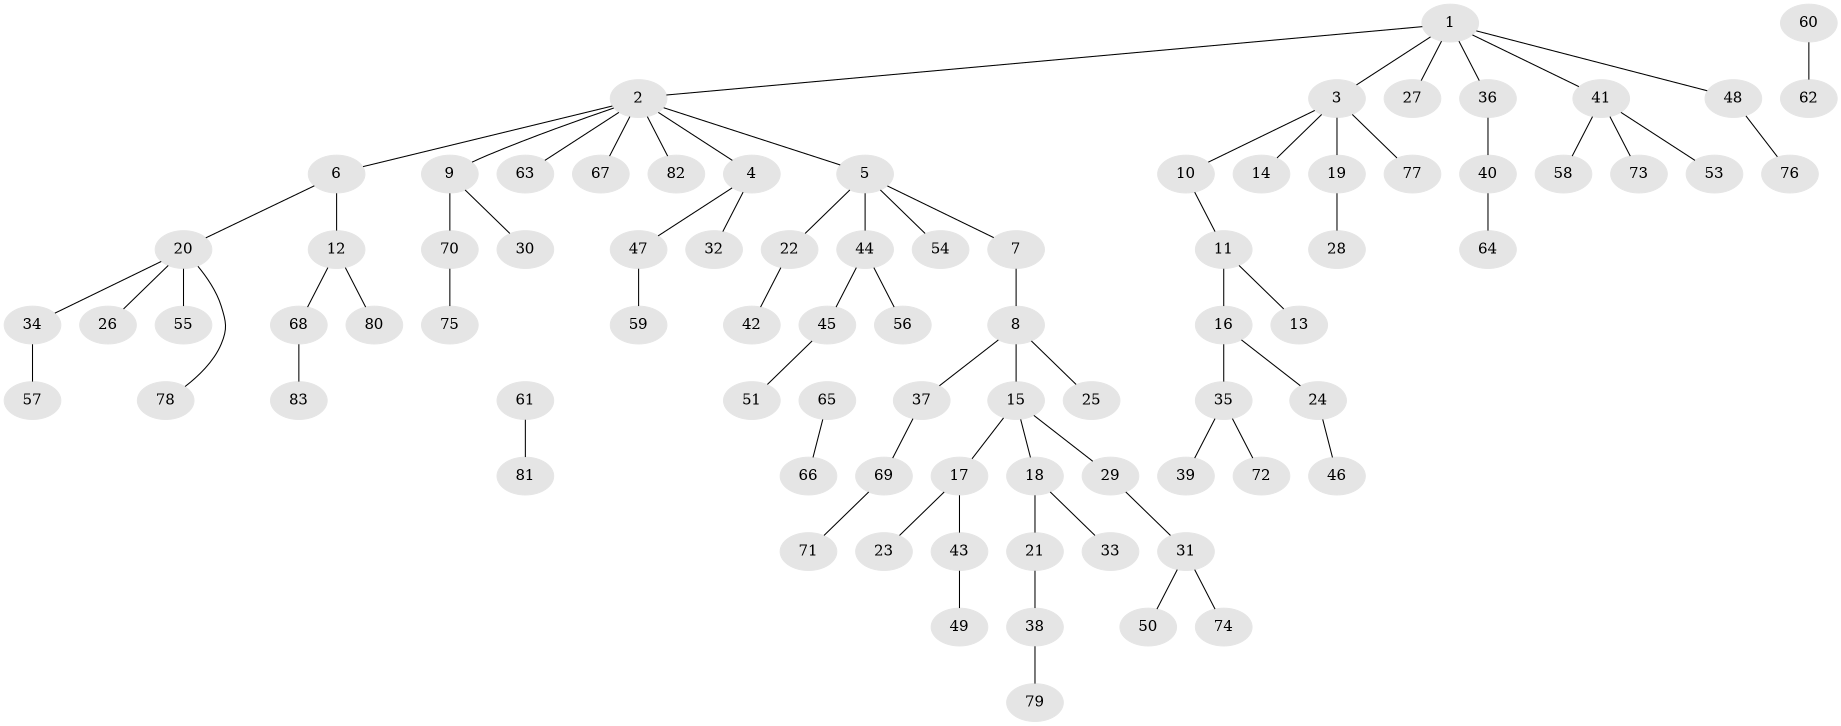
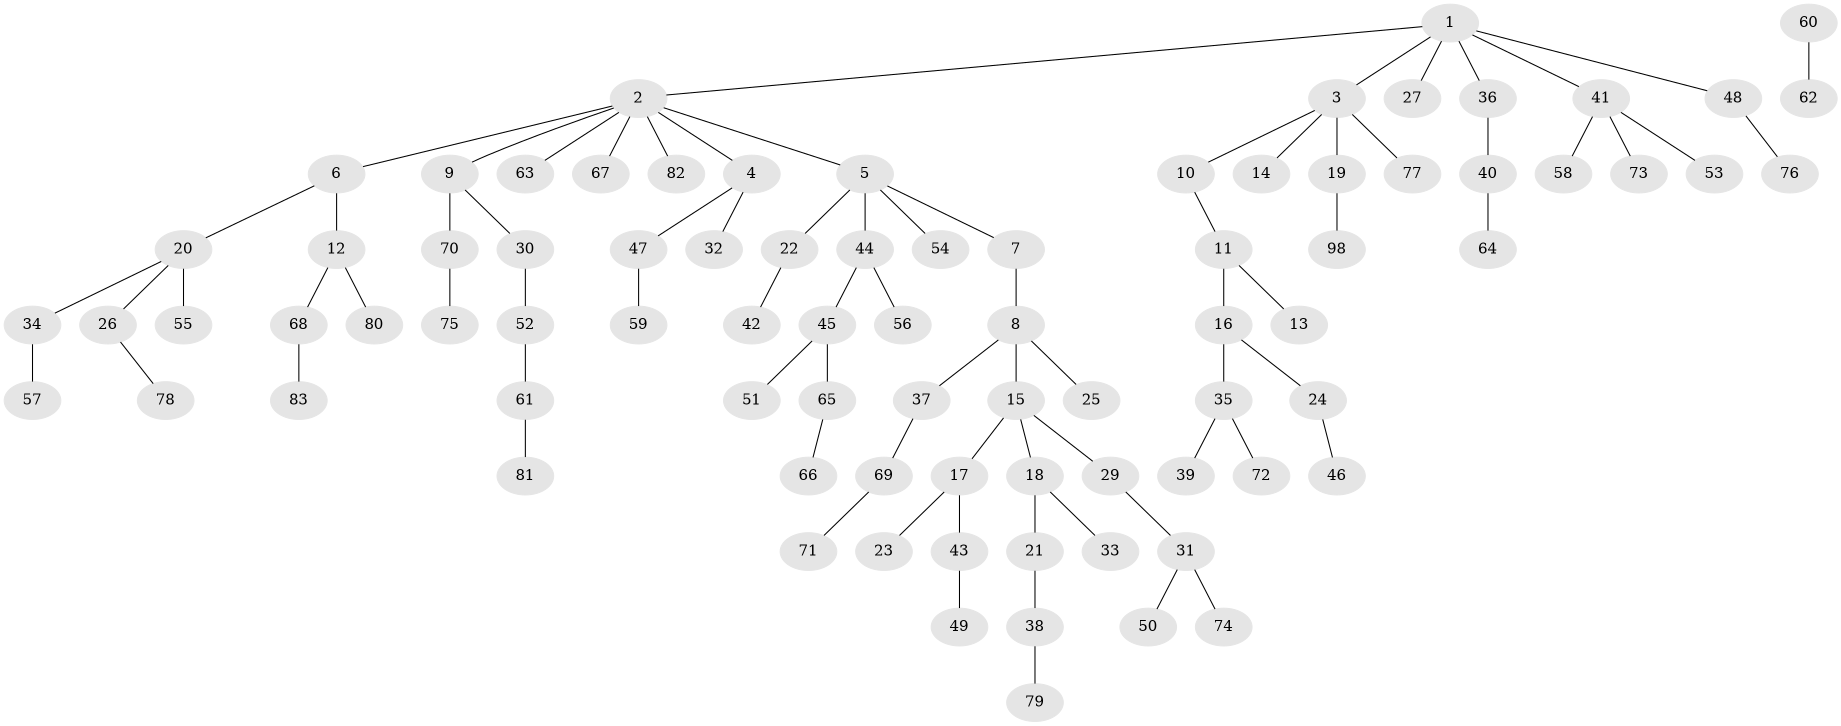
node "28": label "28" -> "98"
node "52": added
edge "20" -- "78": now "26" -- "78"
edge "45" -- "65": added
